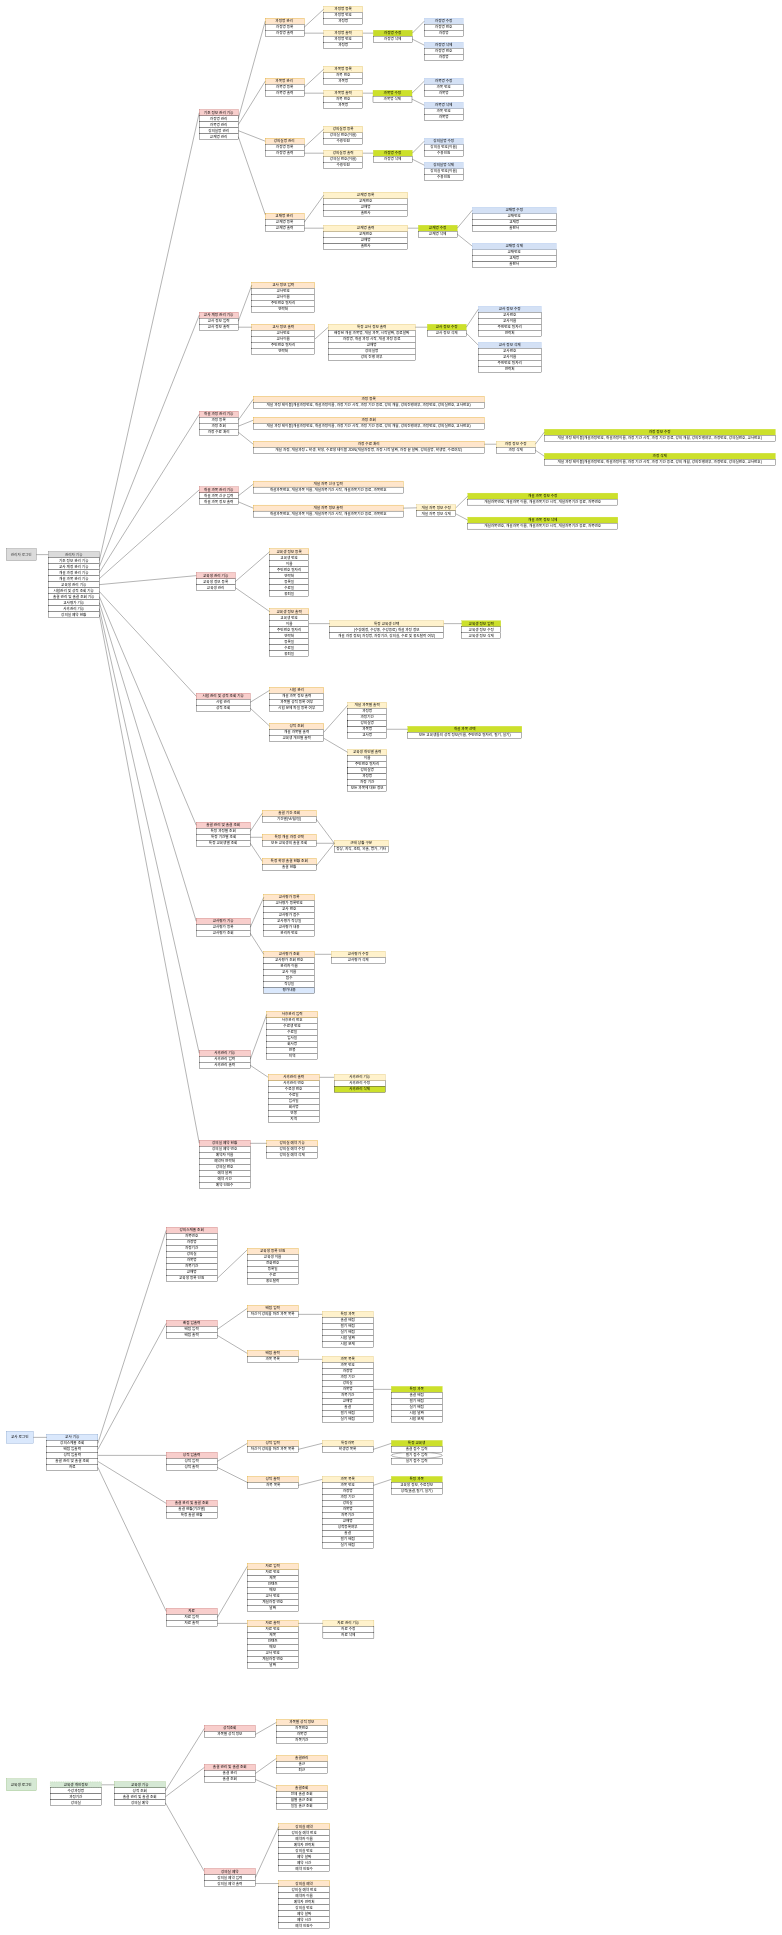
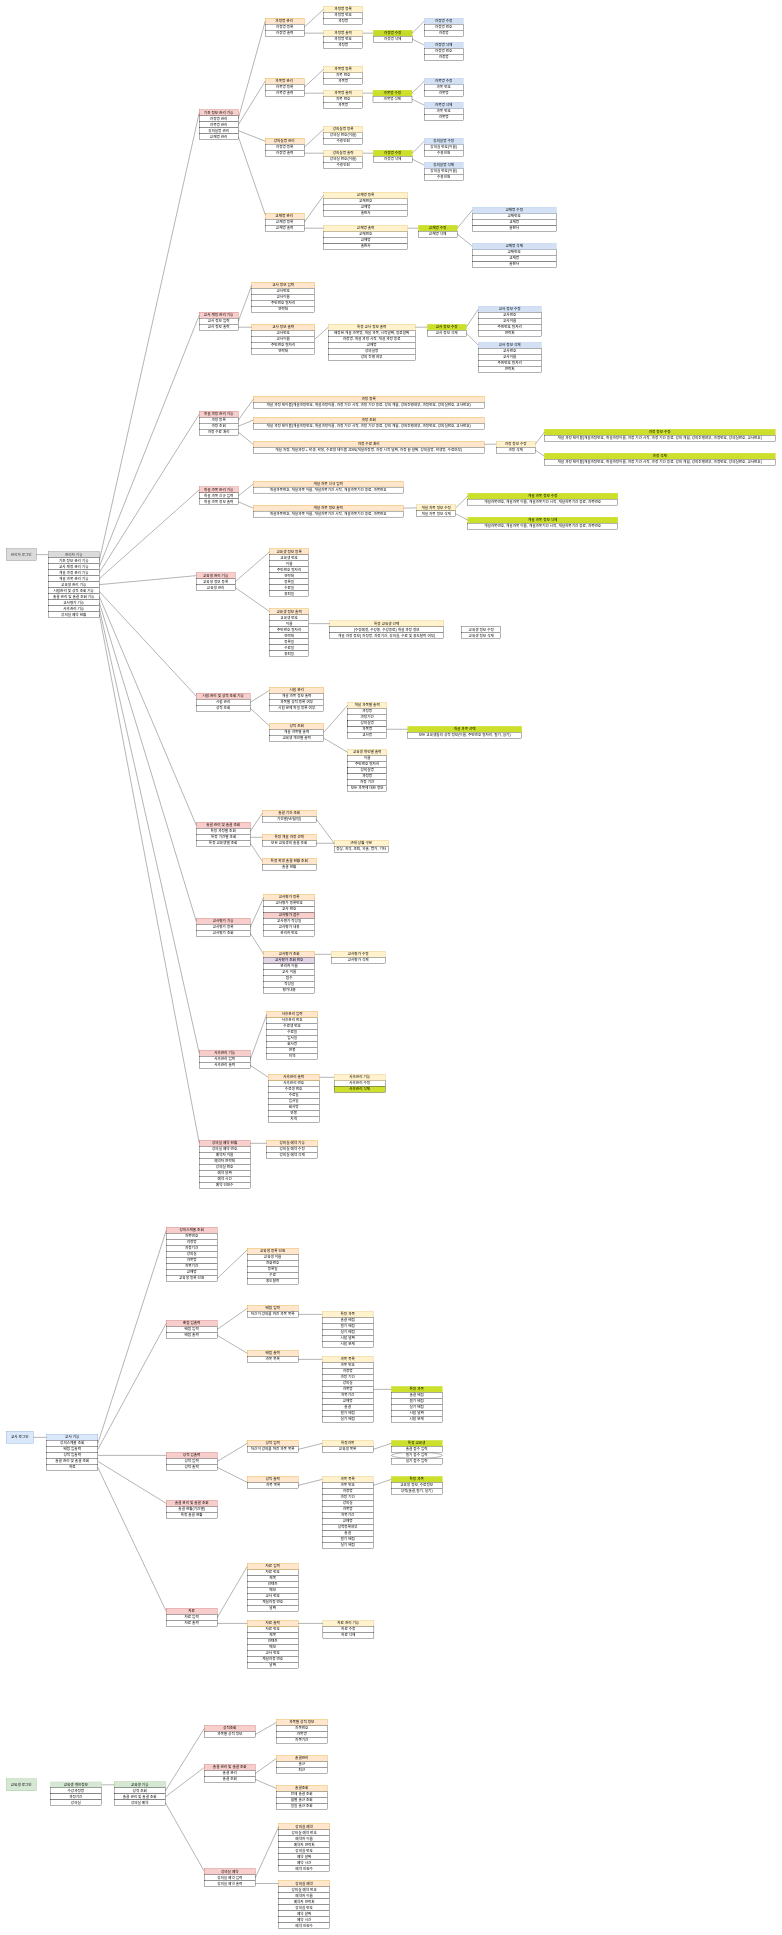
edge "특정 교육생 선택" -- "교육생 정보 입력": removed
node "교육생 정보 입력": removed
edge "근태 상황 구분" -- "출결 현황": removed
node "교사평가 점수": fillcolor #ffffff -> #f8cecc
node "교사평가 조회 번호": fillcolor #ffffff -> #e1d5e7
node "평가내용": fillcolor #dae8fc -> #ffffff
node "학생명 목록": label "학생명 목록" -> "교육생 목록"
